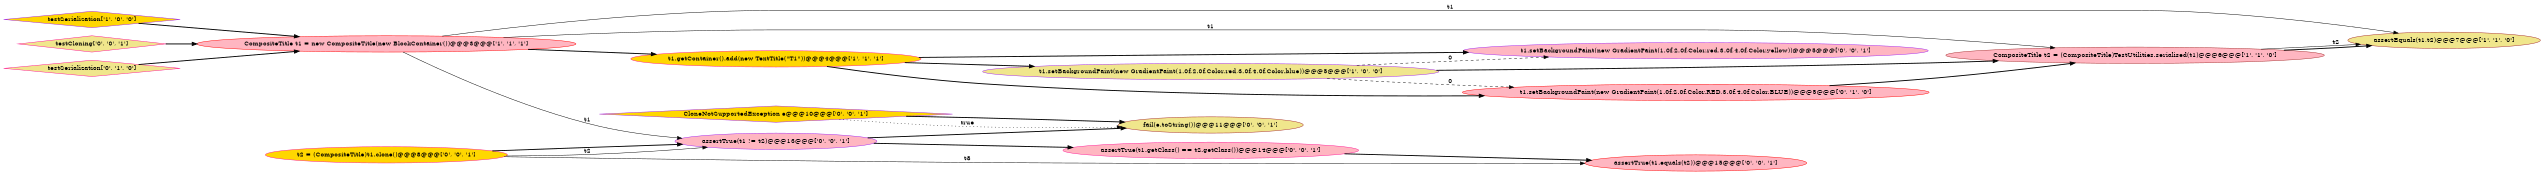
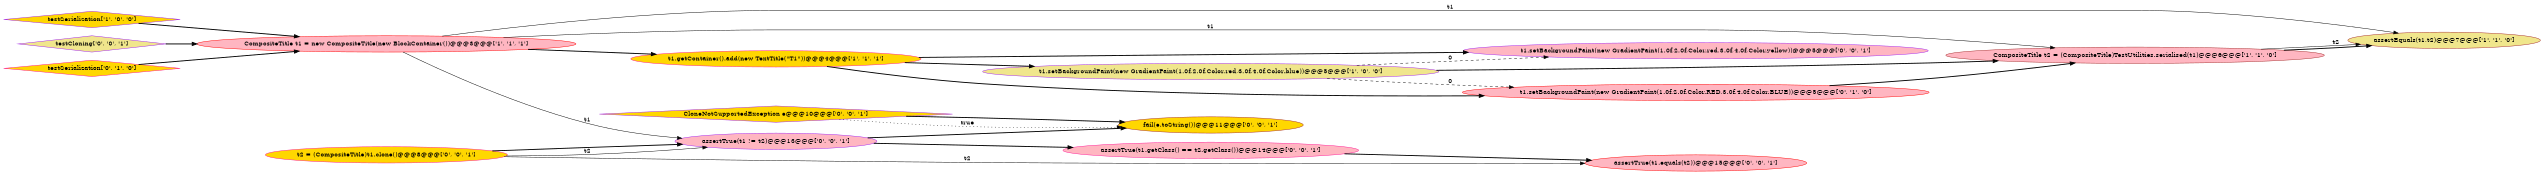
node "testCloning['0', '0', '1']": color deeppink -> purple
node "testSerialization['0', '1', '0']": fillcolor khaki -> gold
node "fail(e.toString())@@@11@@@['0', '0', '1']": fillcolor khaki -> gold
edge "t2 = (CompositeTitle)t1.clone()@@@8@@@['0', '0', '1']" -> "assertTrue(t1.equals(t2))@@@15@@@['0', '0', '1']": label "t8" -> "t2"
